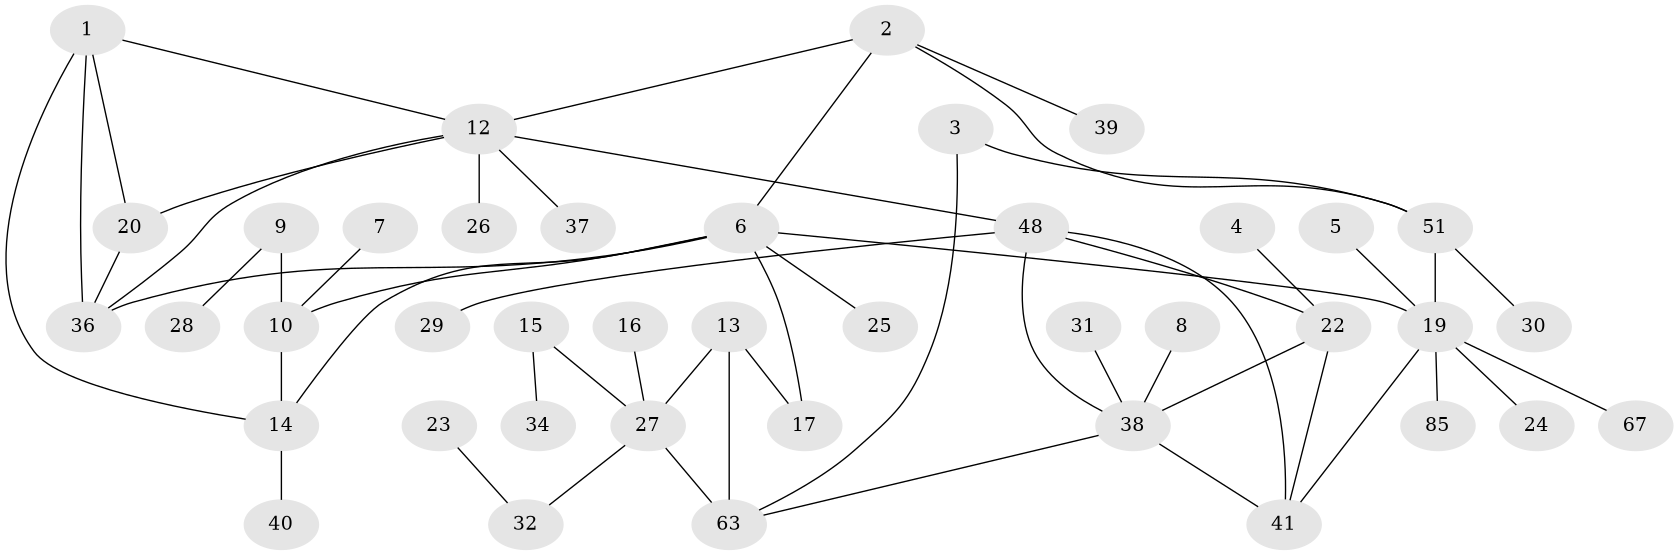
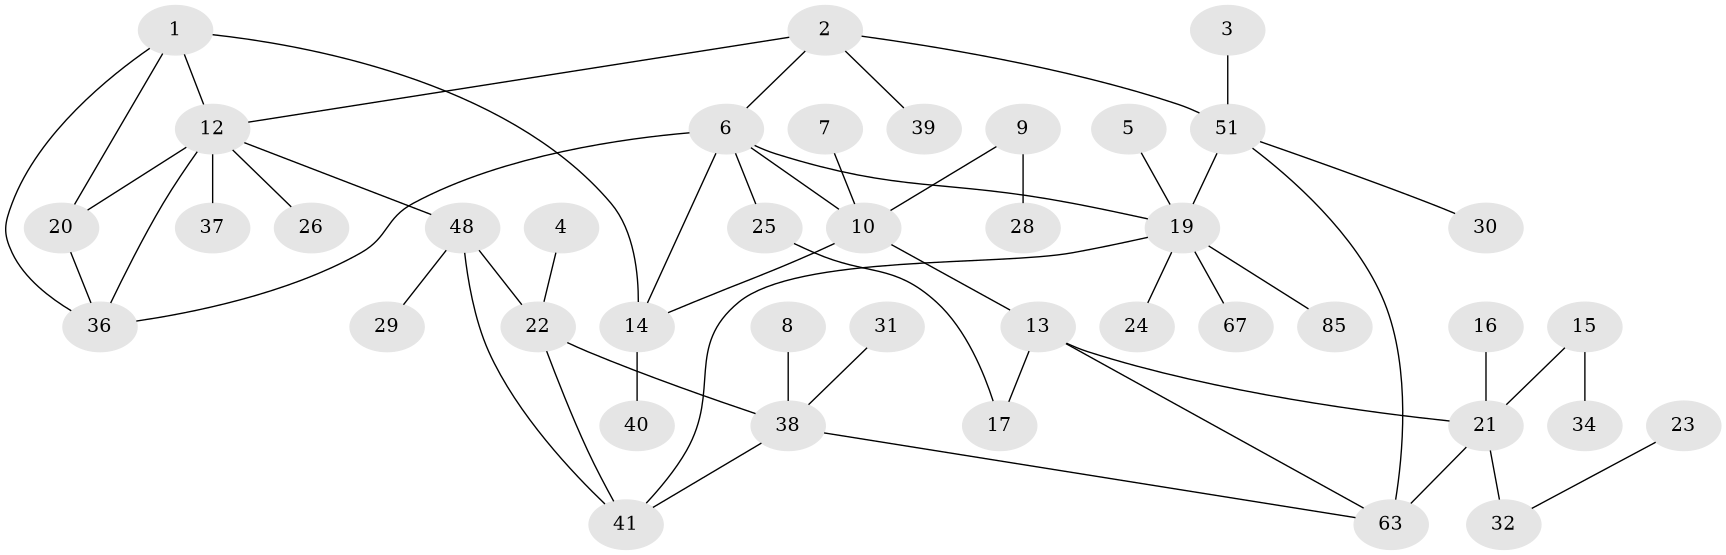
edge "10" -- "13": added
edge "6" -- "17": now "25" -- "17"
edge "48" -- "38": removed
edge "3" -- "63": now "51" -- "63"
node "27": label "27" -> "21"
